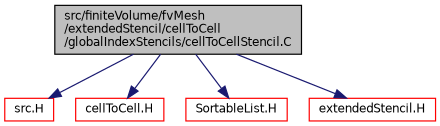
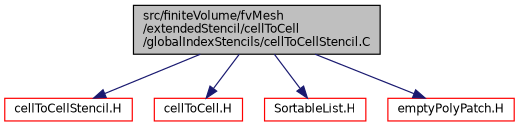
node "src.H": label "src.H" -> "cellToCellStencil.H"
node "extendedStencil.H": label "extendedStencil.H" -> "emptyPolyPatch.H"
